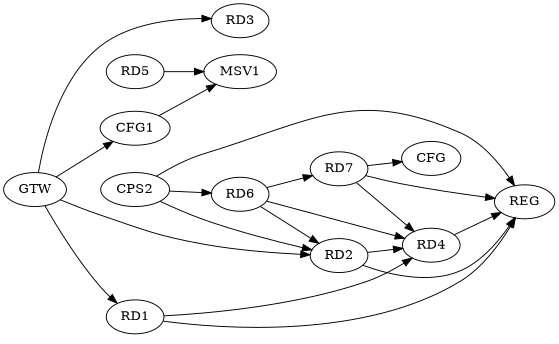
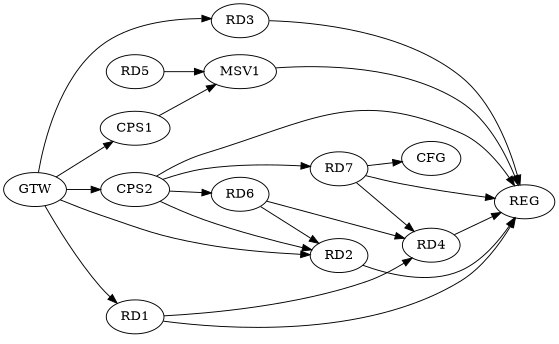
edge "RD3" -> "REG": added
edge "MSV1" -> "REG": added
node "CFG1": label "CFG1" -> "CPS1"
edge "RD6" -> "RD7": now "CPS2" -> "RD7"
edge "GTW" -> "CPS2": added
edge "RD2" -> "RD4": removed
